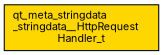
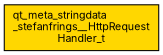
node "qt_meta_stringdata _stringdata__HttpRequest Handler_t": label "qt_meta_stringdata _stringdata__HttpRequest Handler_t" -> "qt_meta_stringdata _stefanfrings__HttpRequest Handler_t"
